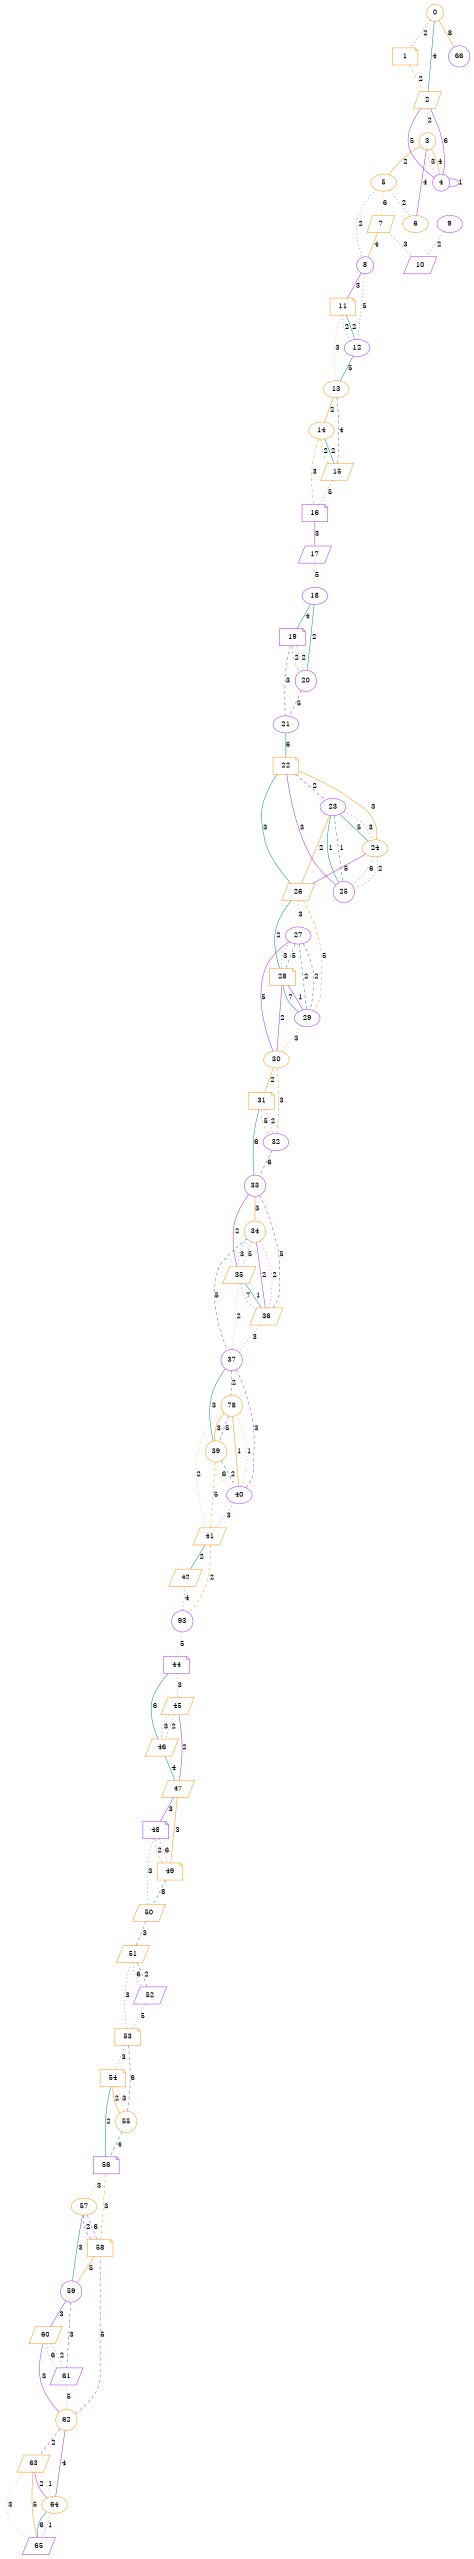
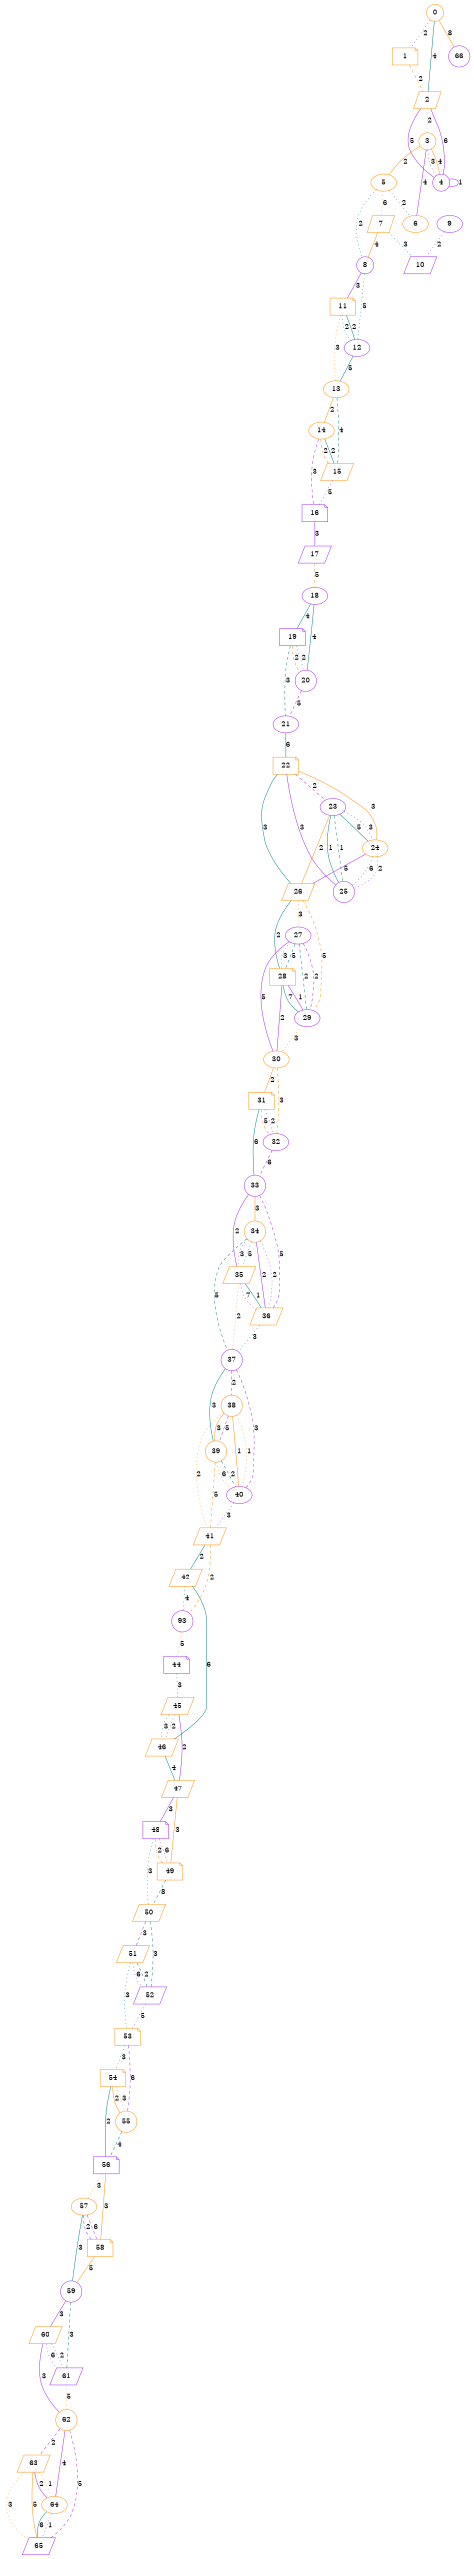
edge "14" -- "16": color darkorange -> purple
edge "18" -- "20": label "2" -> "4"
node "78": label "78" -> "38"
edge "44" -- "46": now "42" -- "46"
edge "50" -- "52": added, label "3"
edge "56" -- "58": style dashed -> solid
edge "58" -- "62": now "65" -- "62"
